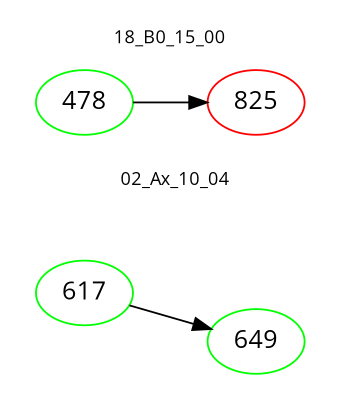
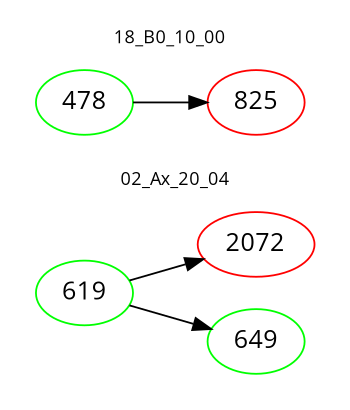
cluster "18_B0_15_00": label "18_B0_15_00" -> "18_B0_10_00"
cluster "02_Ax_10_04": label "02_Ax_10_04" -> "02_Ax_20_04"
node "2072": added
node "617": label "617" -> "619"
